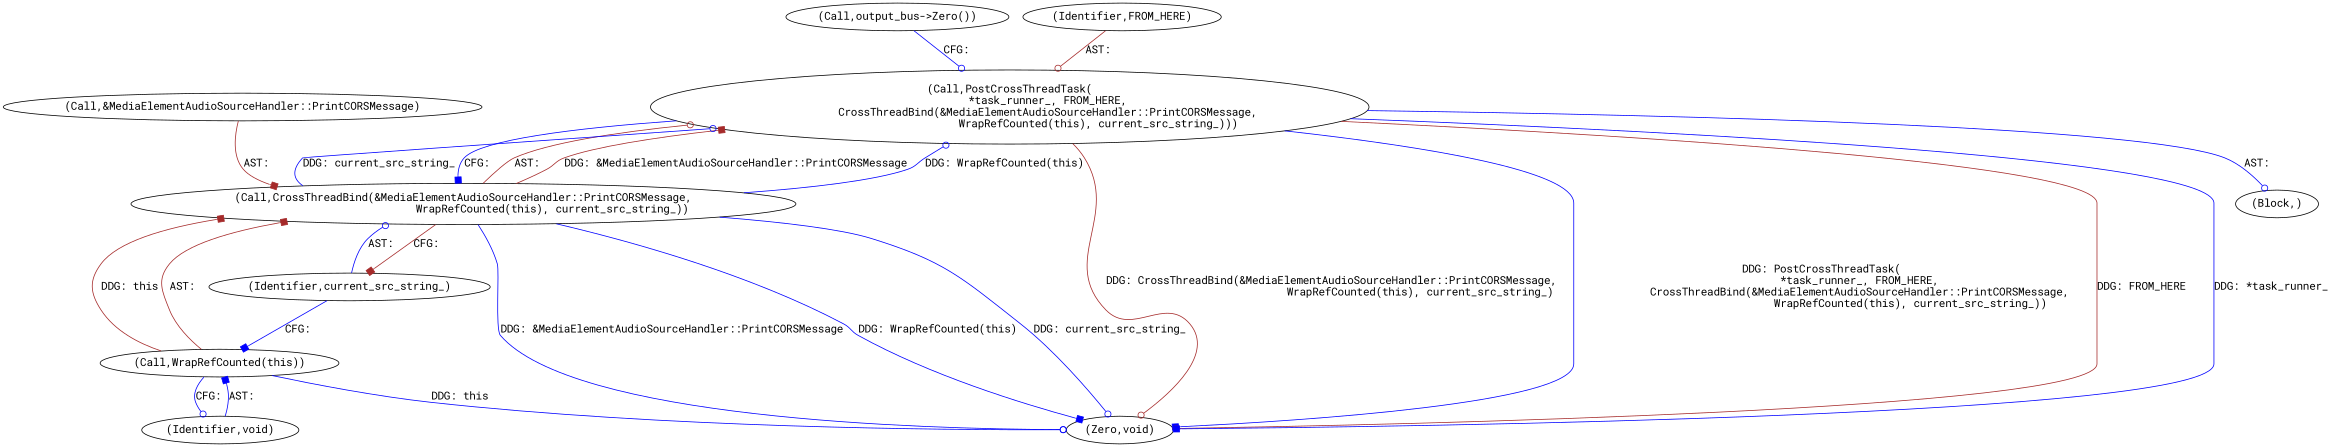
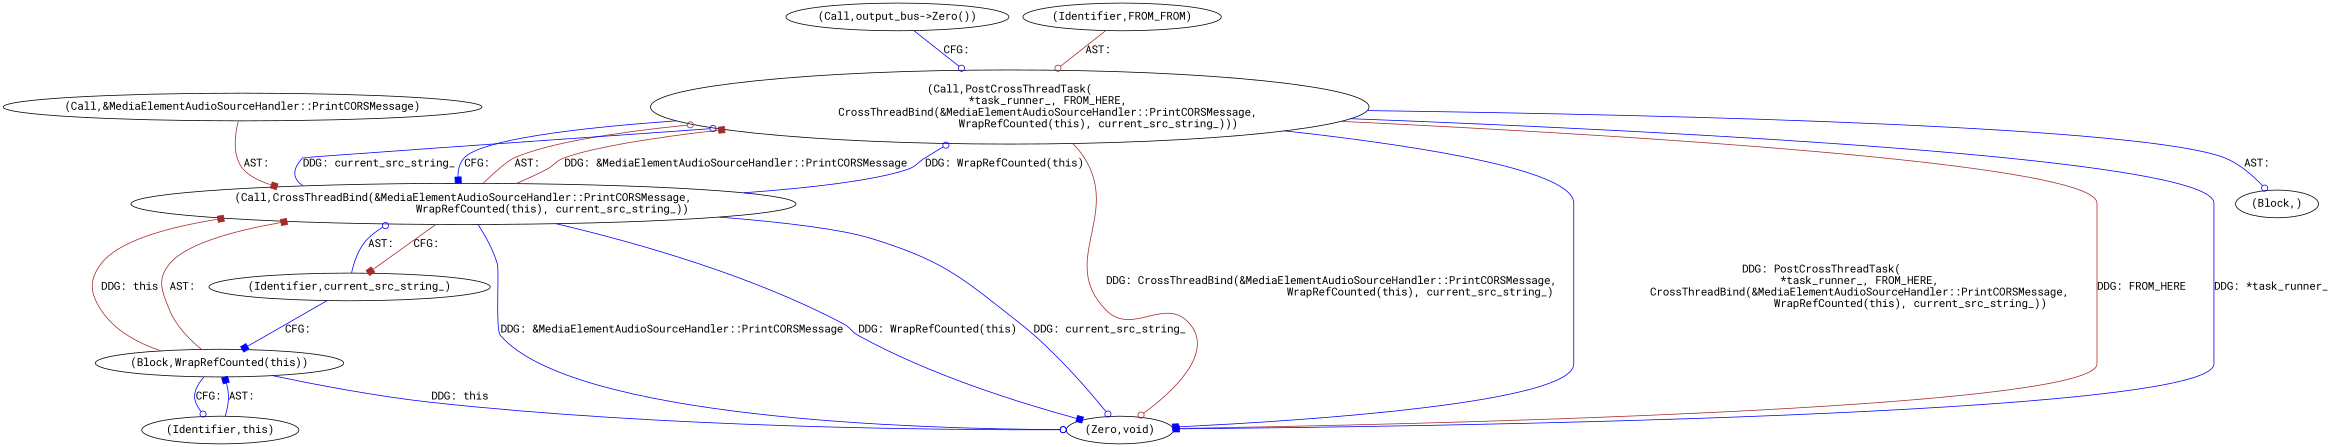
node "(Identifier,FROM_HERE)": label "(Identifier,FROM_HERE)" -> "(Identifier,FROM_FROM)"
node "(Call,WrapRefCounted(this))": label "(Call,WrapRefCounted(this))" -> "(Block,WrapRefCounted(this))"
node "(Identifier,void)": label "(Identifier,void)" -> "(Identifier,this)"
